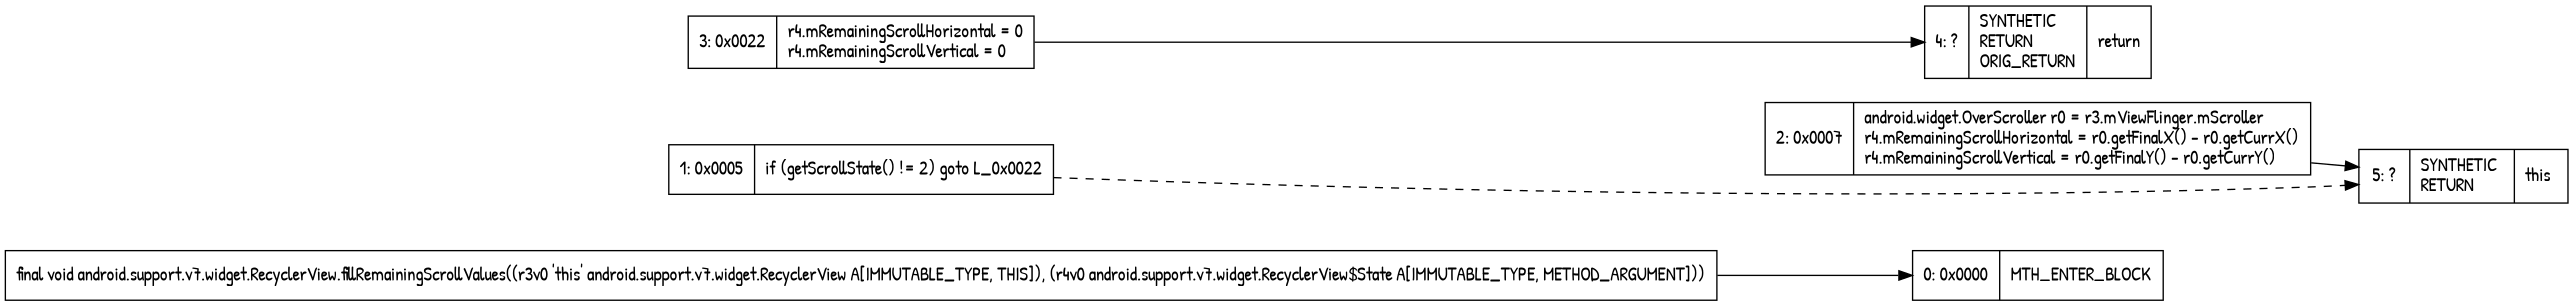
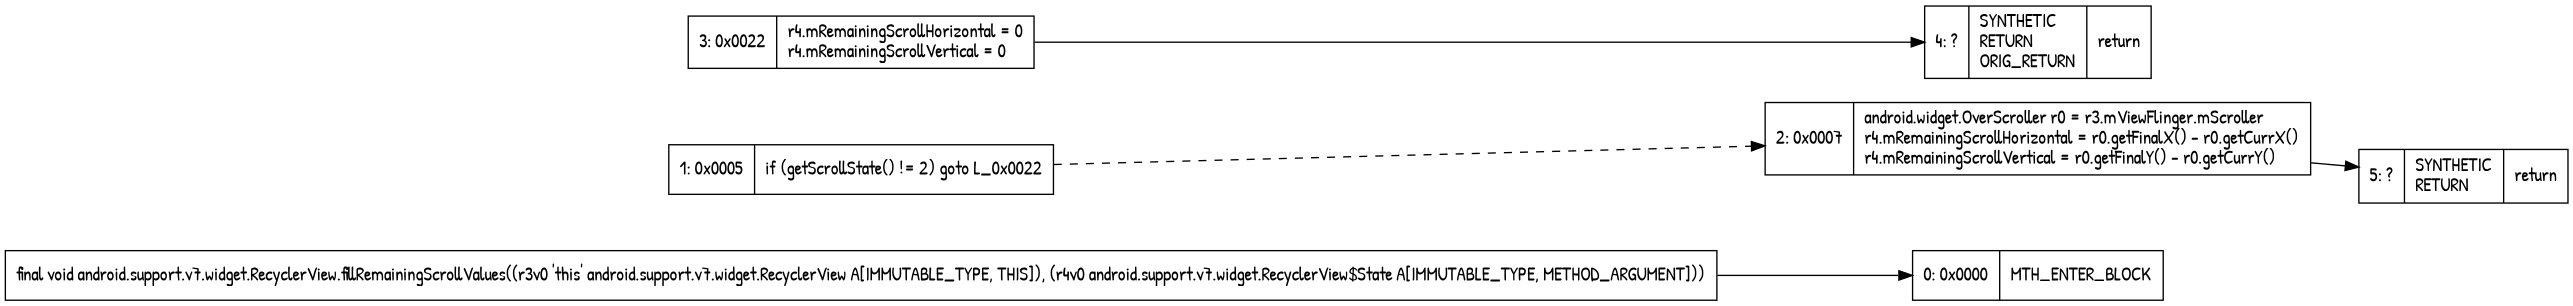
node "5: ?": text "this" -> "return"
edge "1: 0x0005" -> "5: ?": now "1: 0x0005" -> "2: 0x0007"
